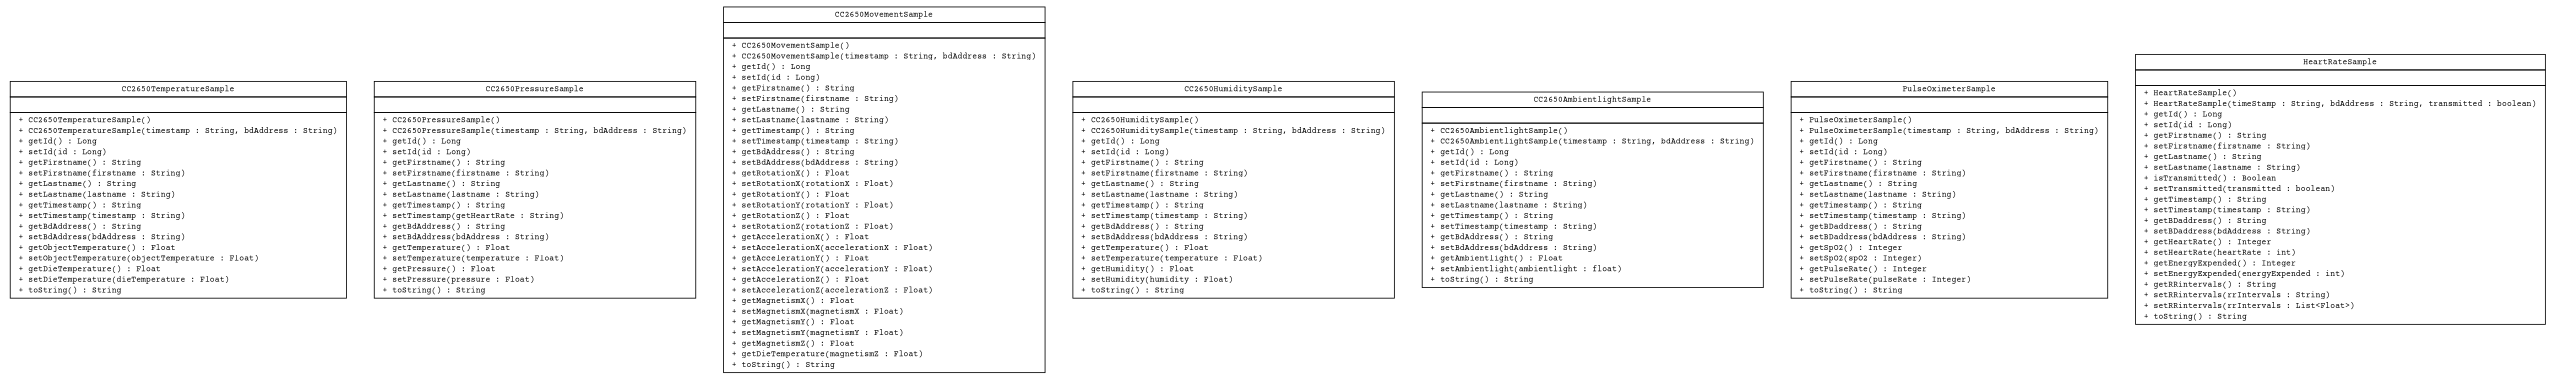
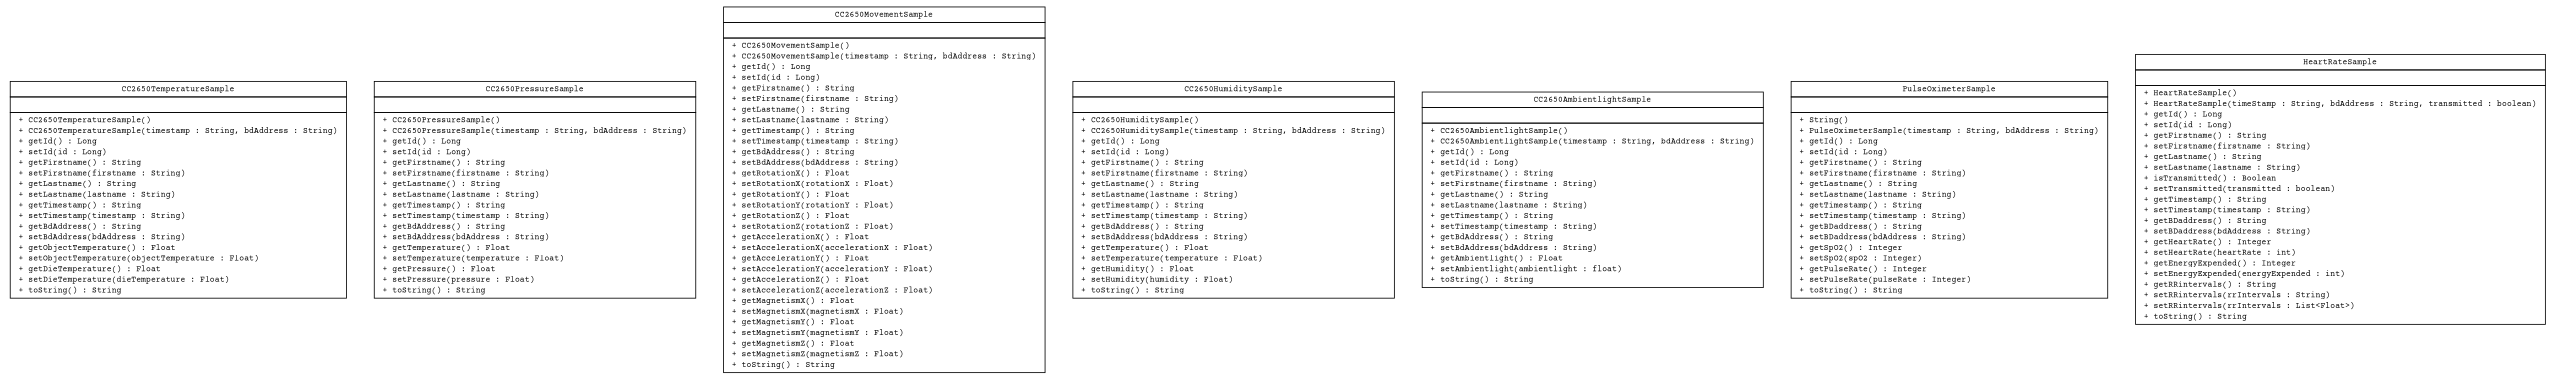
node "PulseOximeterSample": text "+ PulseOximeterSample()" -> "+ String()"
node "CC2650PressureSample": text "+ setTimestamp(getHeartRate : String)" -> "+ setTimestamp(timestamp : String)"
node "CC2650MovementSample": text "+ getDieTemperature(magnetismZ : Float)" -> "+ setMagnetismZ(magnetismZ : Float)"
